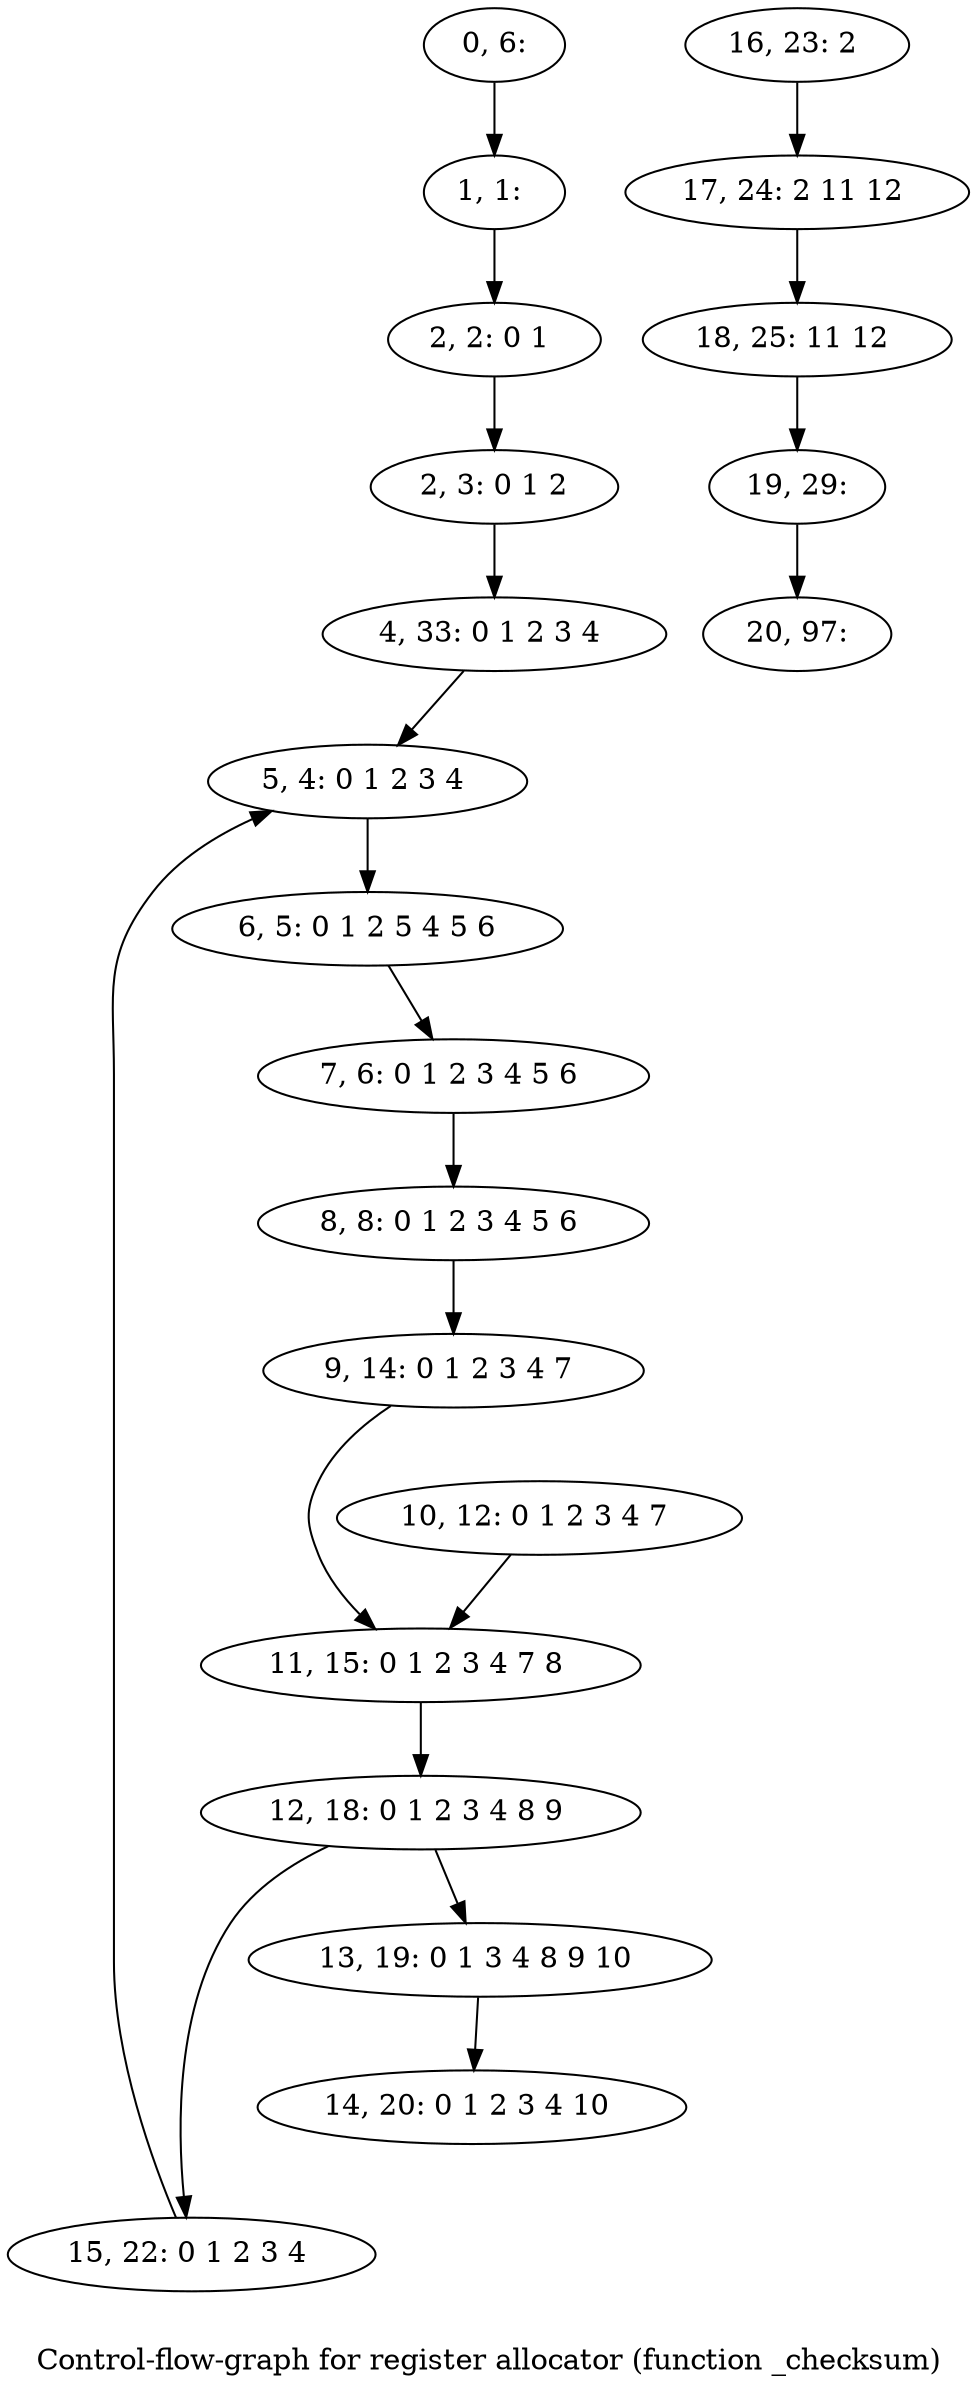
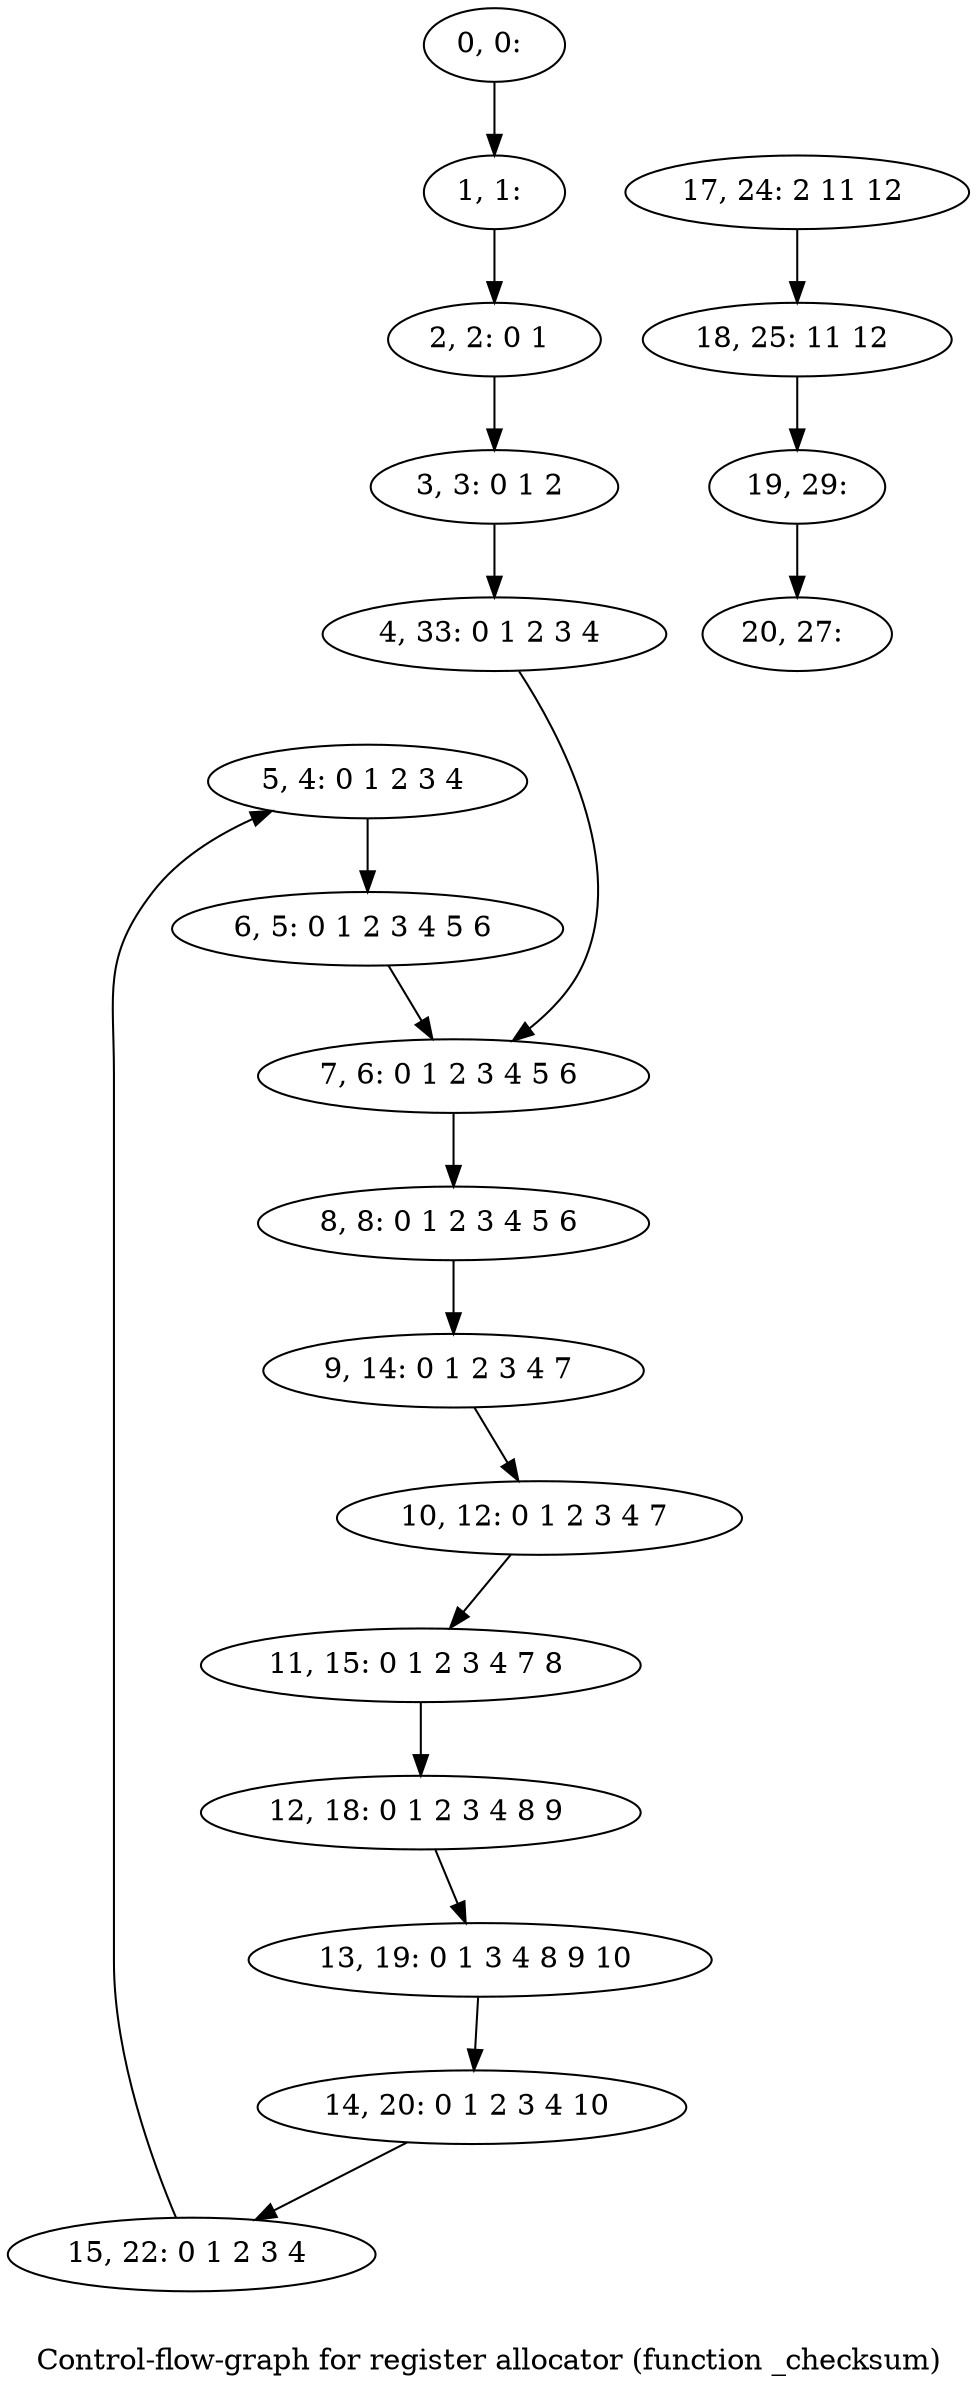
node "0, 6:": label "0, 6:" -> "0, 0:"
node "16, 23: 2": removed
node "2, 3: 0 1 2": label "2, 3: 0 1 2" -> "3, 3: 0 1 2"
node "20, 97:": label "20, 97:" -> "20, 27:"
edge "4, 33: 0 1 2 3 4" -> "5, 4: 0 1 2 3 4": now "4, 33: 0 1 2 3 4" -> "7, 6: 0 1 2 3 4 5 6"
node "6, 5: 0 1 2 5 4 5 6": label "6, 5: 0 1 2 5 4 5 6" -> "6, 5: 0 1 2 3 4 5 6"
edge "9, 14: 0 1 2 3 4 7" -> "11, 15: 0 1 2 3 4 7 8": now "9, 14: 0 1 2 3 4 7" -> "10, 12: 0 1 2 3 4 7"
edge "12, 18: 0 1 2 3 4 8 9" -> "15, 22: 0 1 2 3 4": now "14, 20: 0 1 2 3 4 10" -> "15, 22: 0 1 2 3 4"
